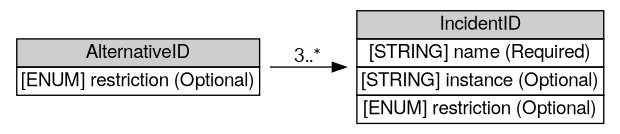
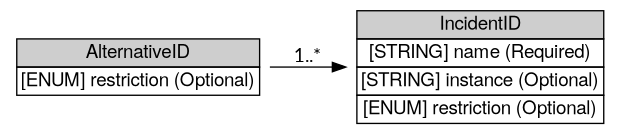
edge "AlternativeID" -> "IncidentID": label "3..*" -> "1..*"
